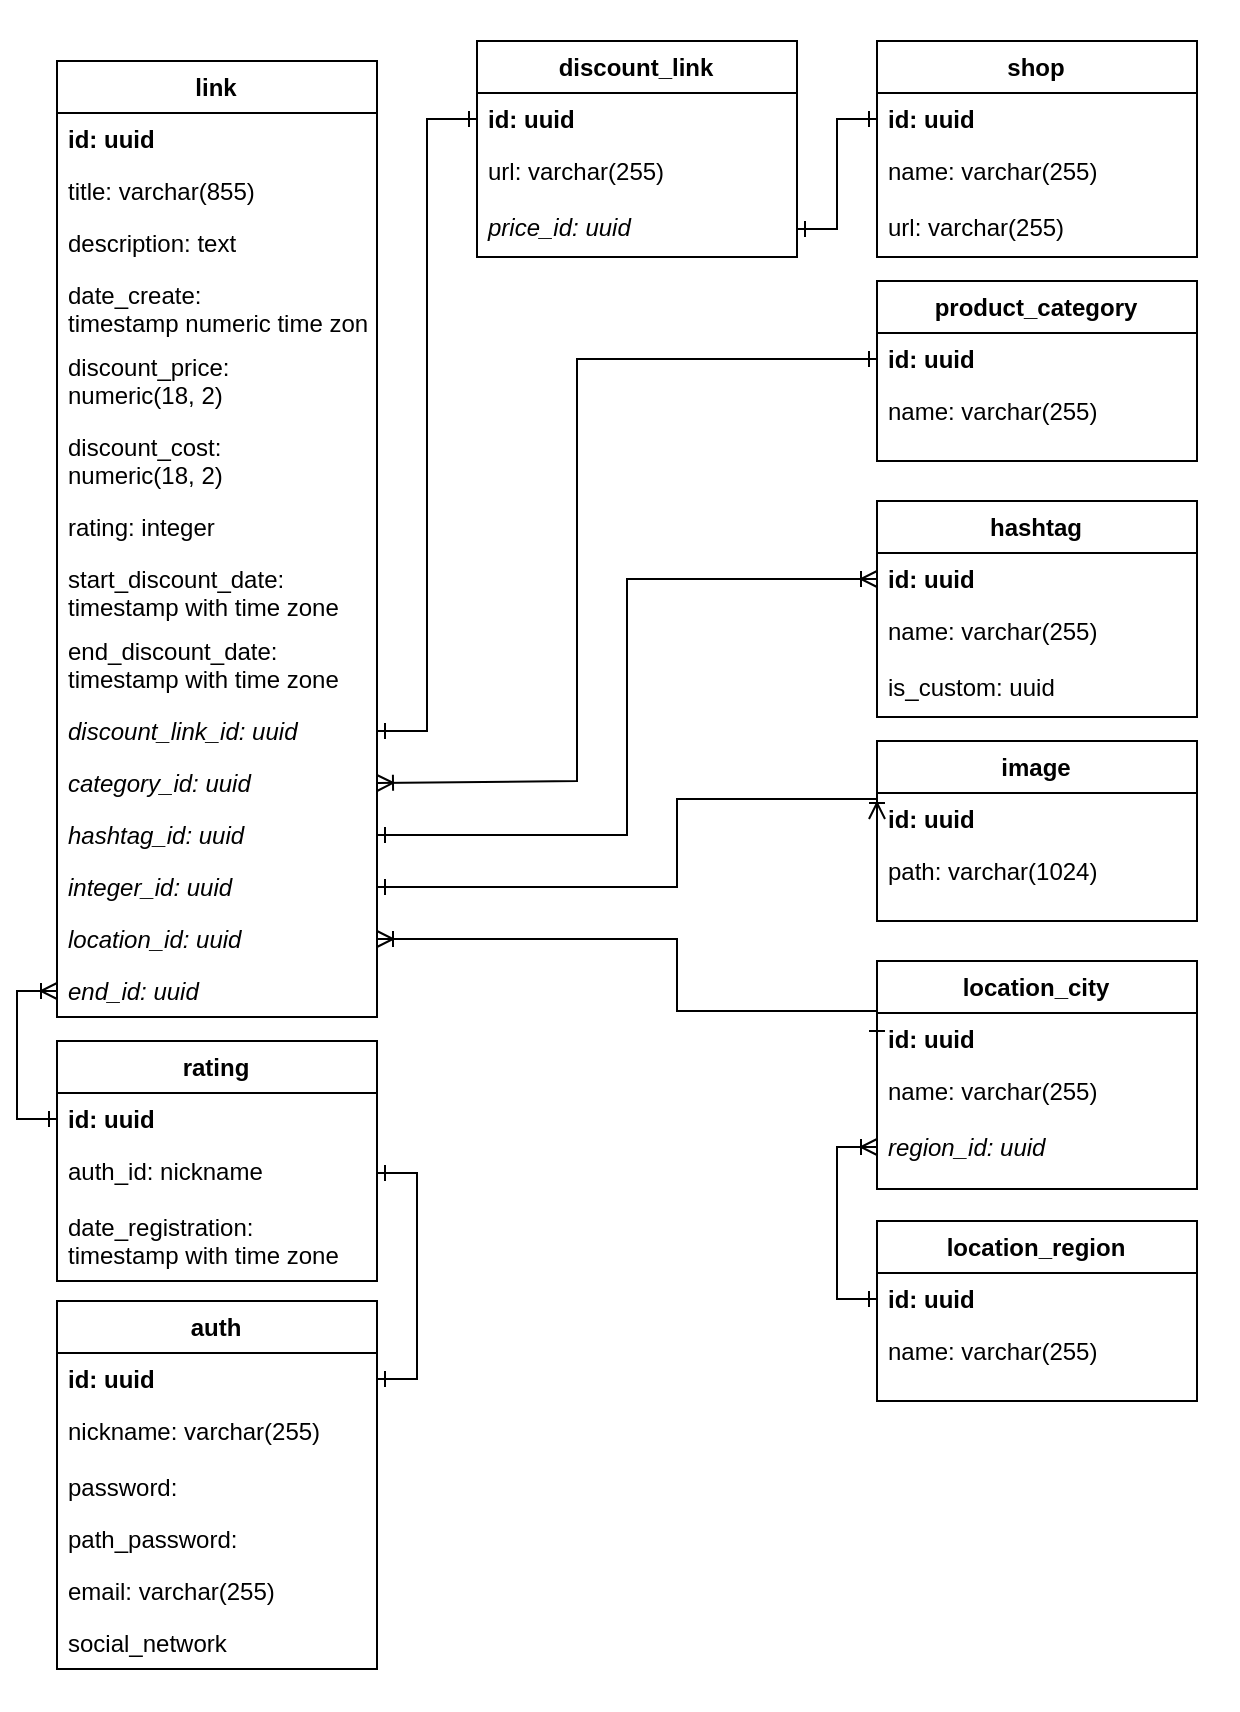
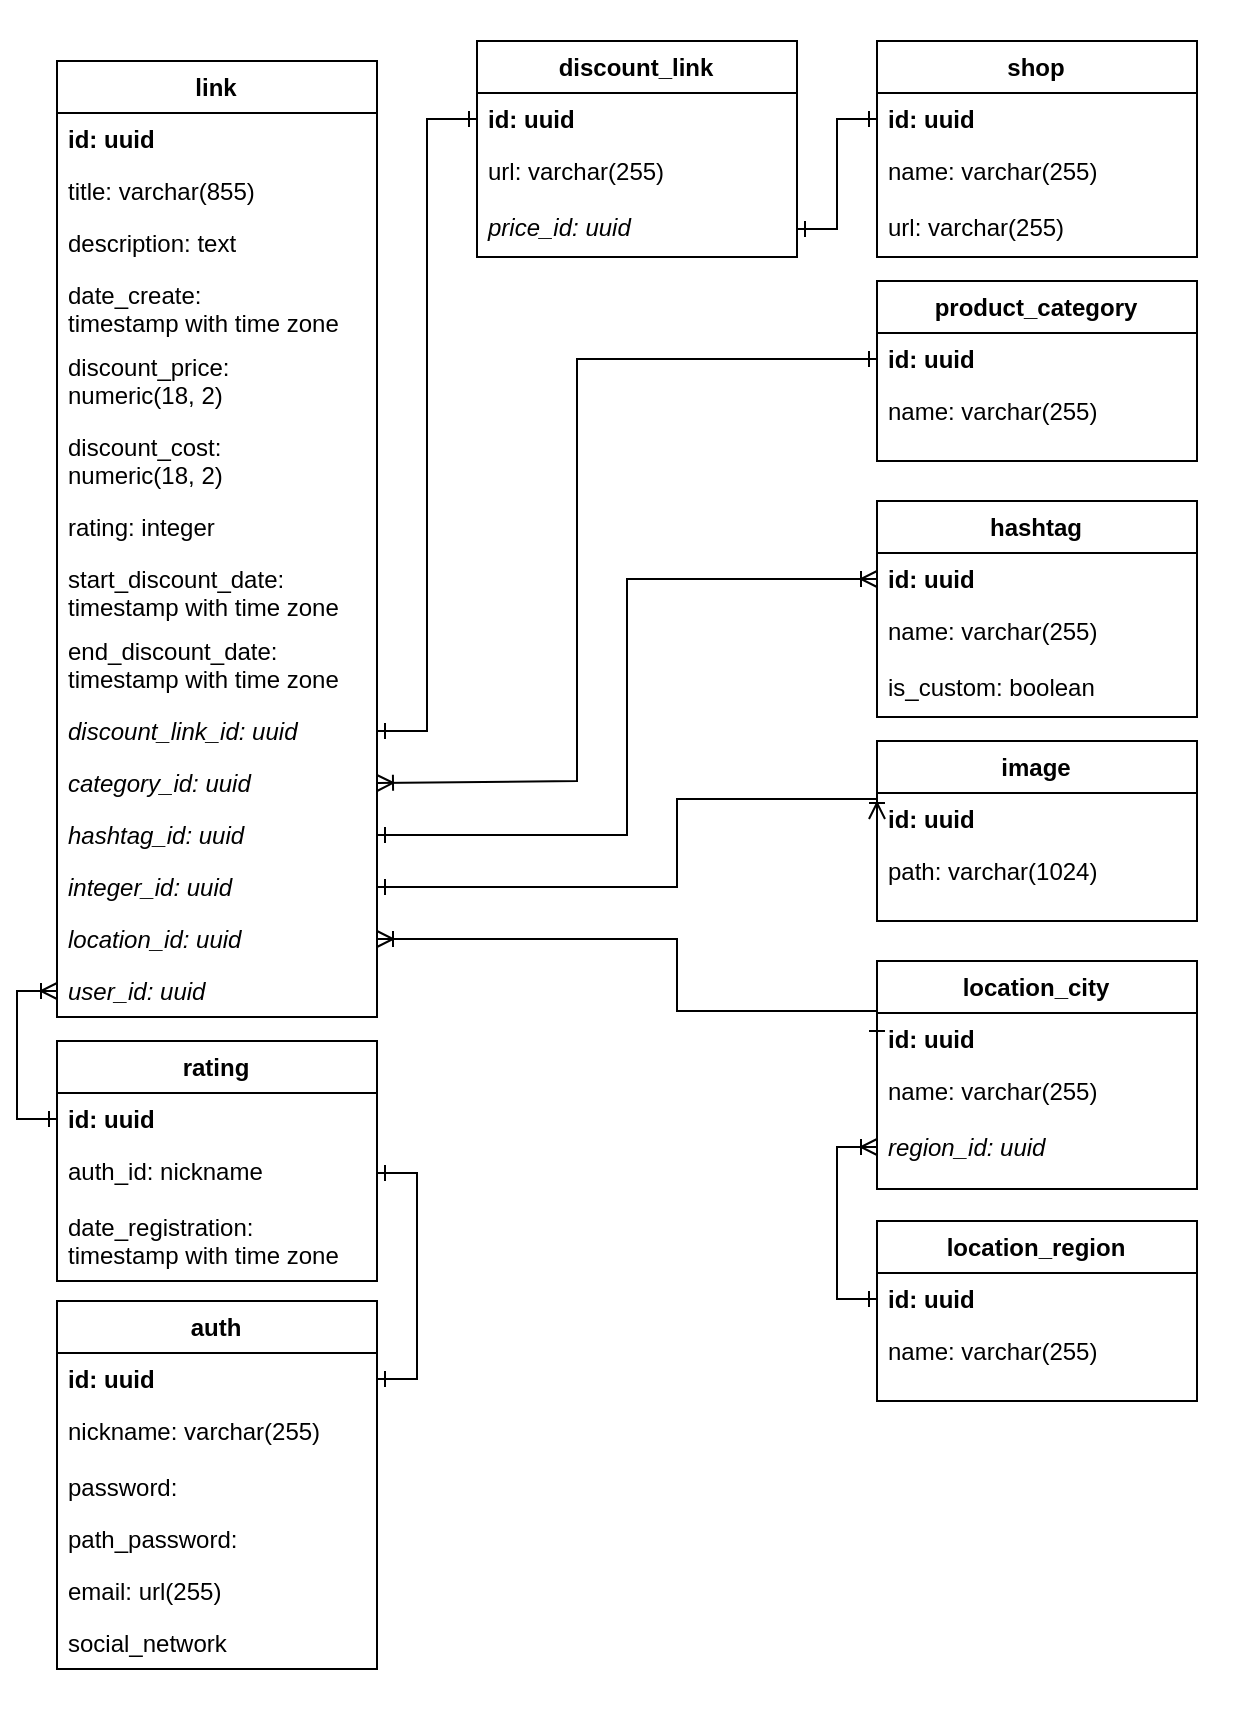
node "date_create: timestamp numeric time zone": label "date_create: timestamp numeric time zone" -> "date_create: timestamp with time zone"
node "is_custom: uuid": label "is_custom: uuid" -> "is_custom: boolean"
node "end_id: uuid": label "end_id: uuid" -> "user_id: uuid"
node "email: varchar(255)": label "email: varchar(255)" -> "email: url(255)"
